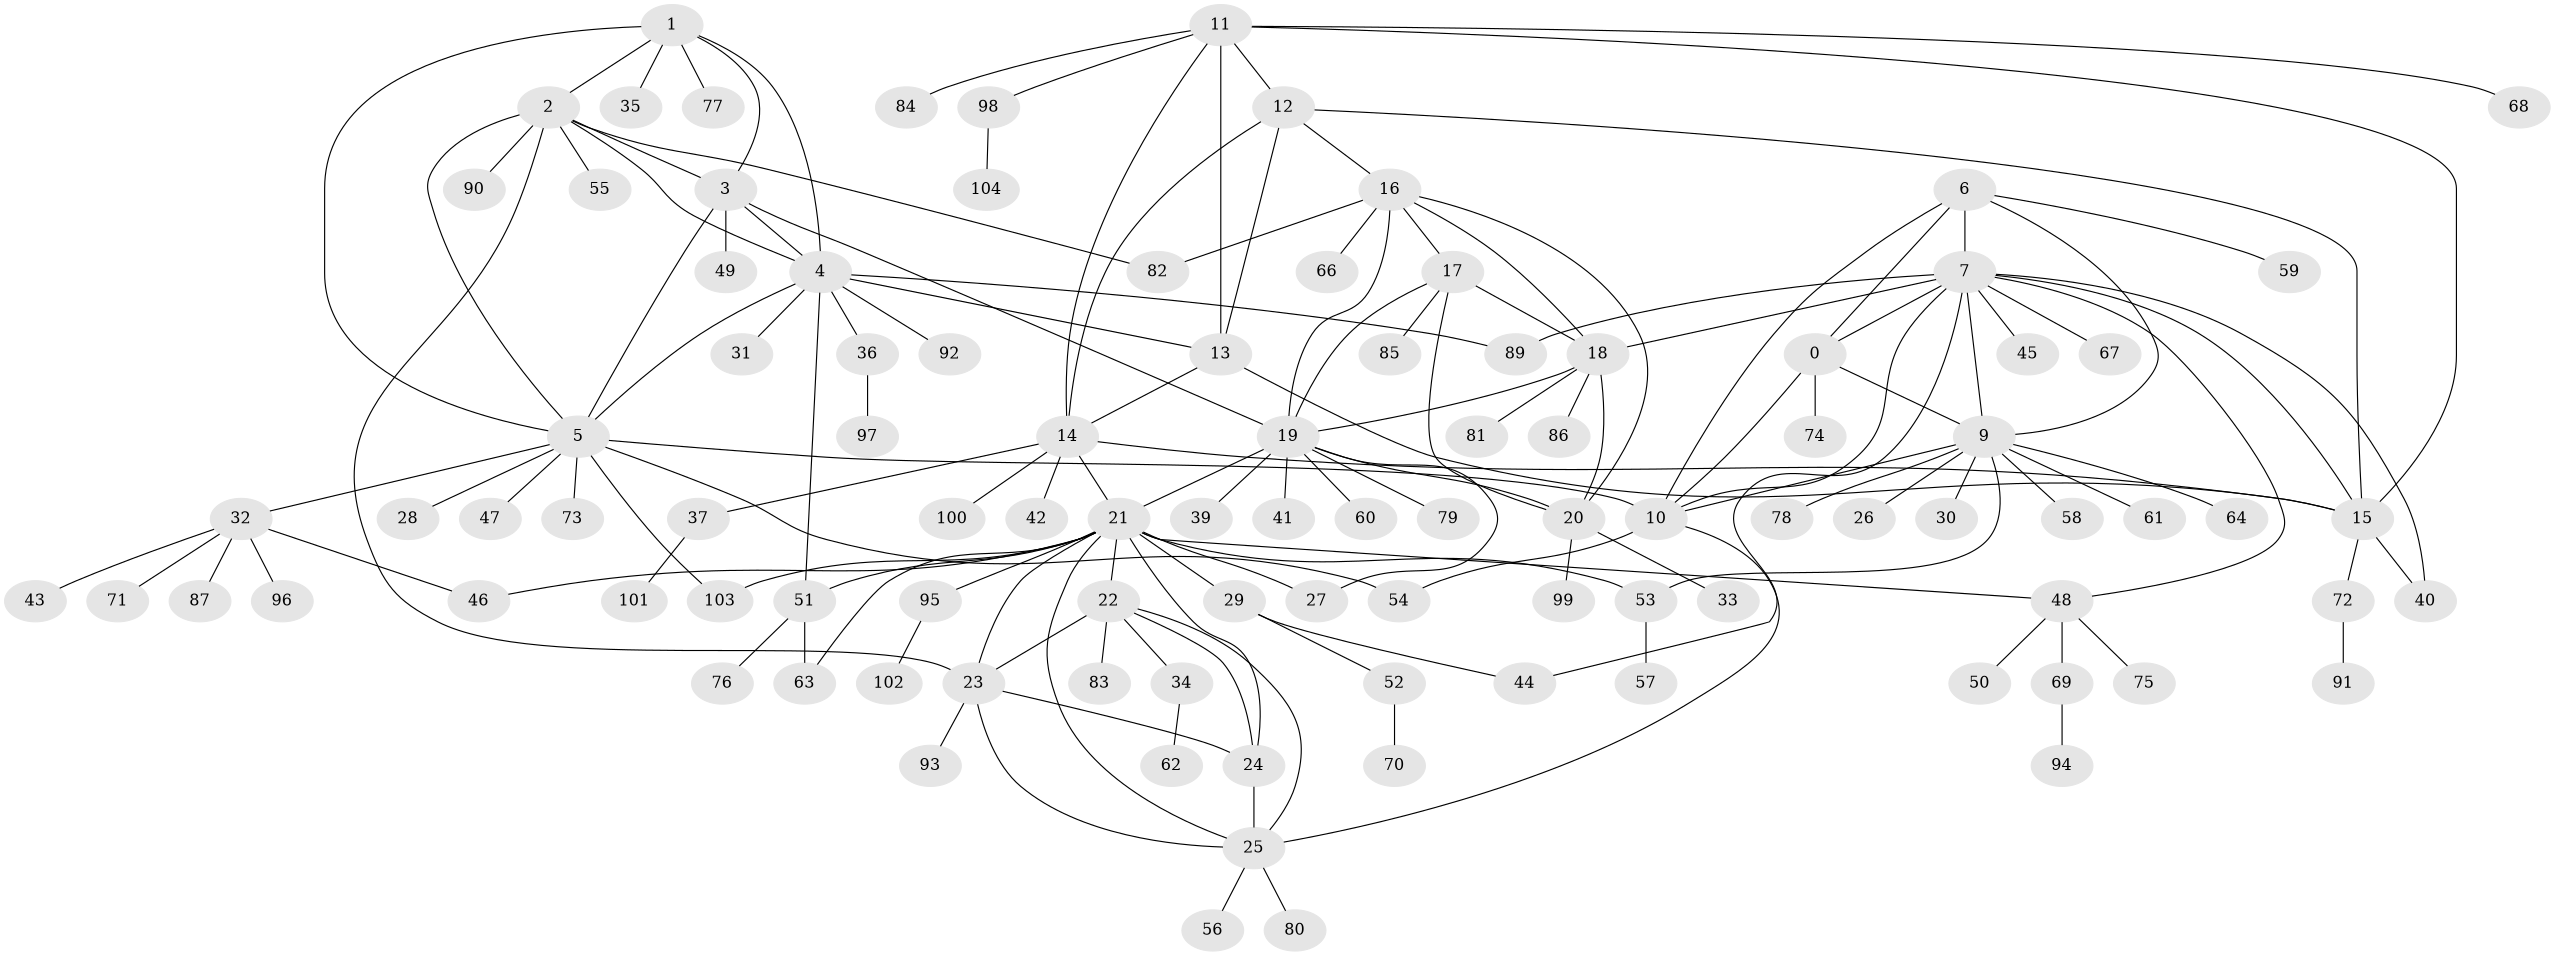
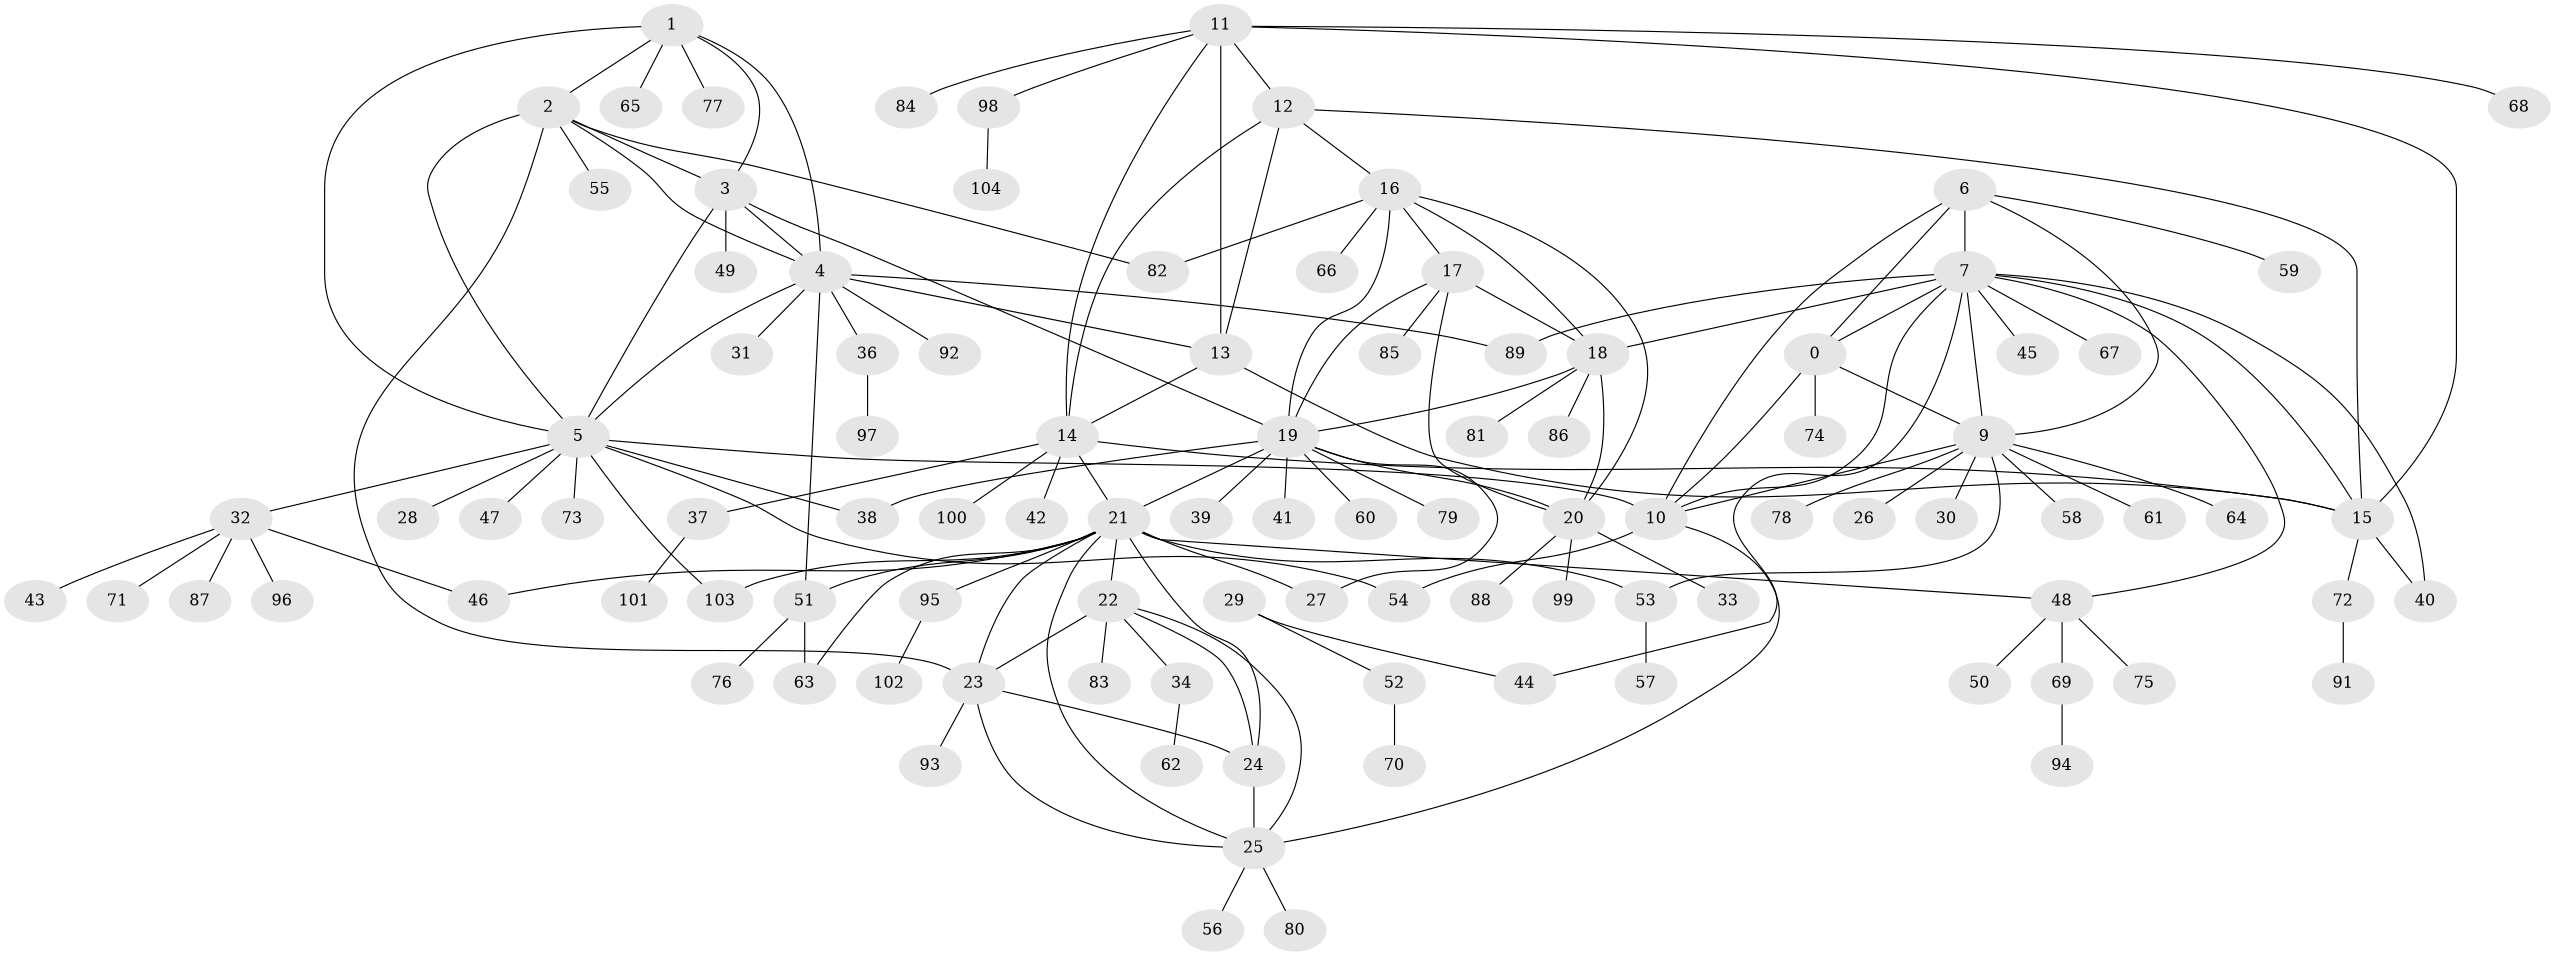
node "35": label "35" -> "65"
node "90": removed
node "38": added
edge "21" -- "29": removed
node "88": added
